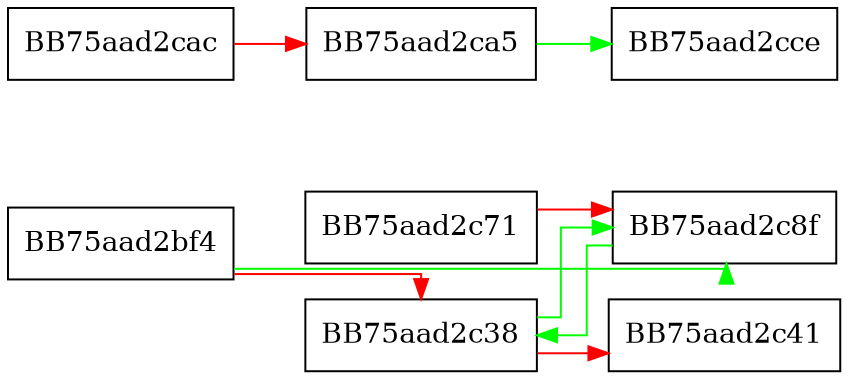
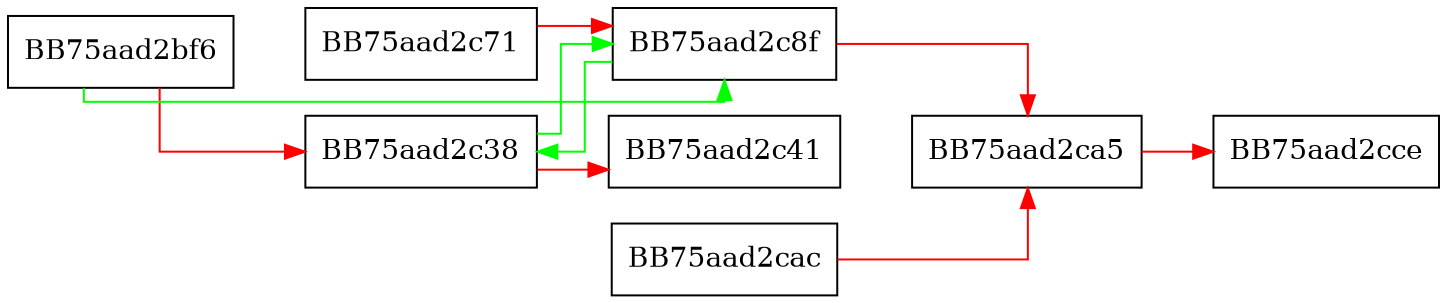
edge "BB75aad2ca5" -> "BB75aad2cce": color green -> red
edge "BB75aad2c8f" -> "BB75aad2ca5": added
node "BB75aad2bf4": label "BB75aad2bf4" -> "BB75aad2bf6"
